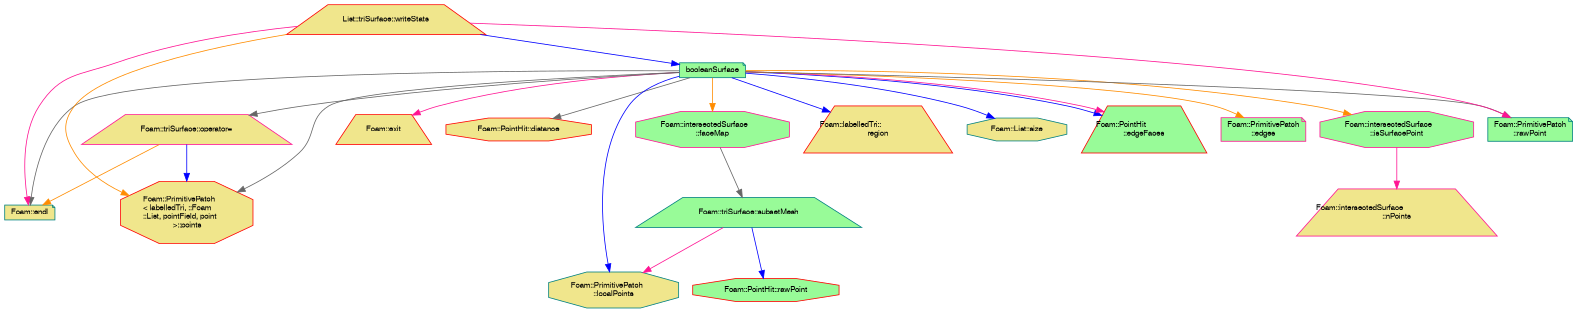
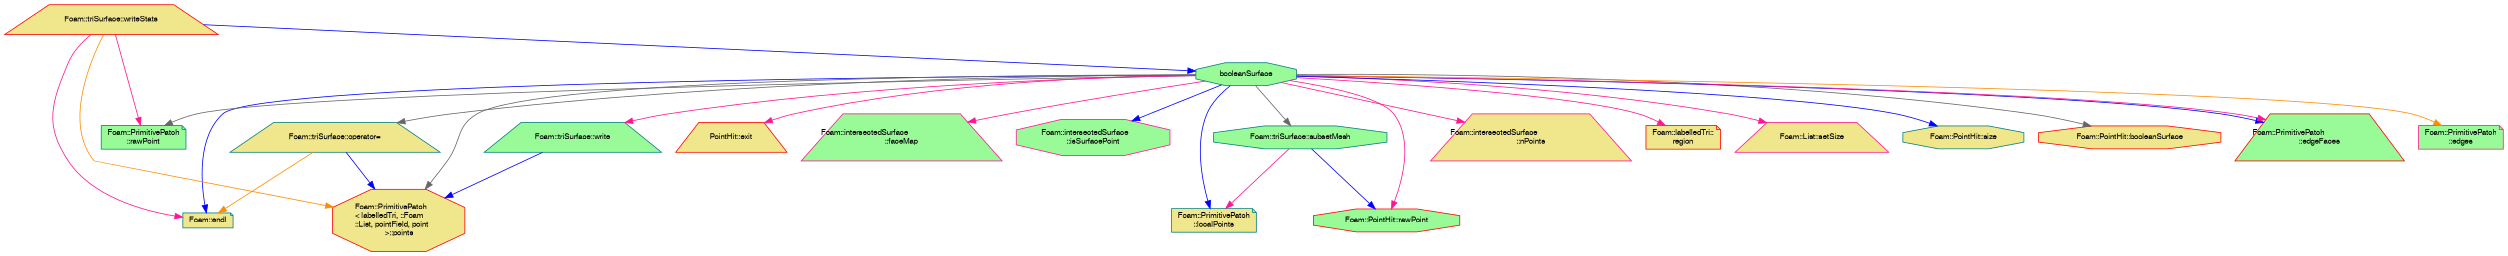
node "List::triSurface::writeStats": label "List::triSurface::writeStats" -> "Foam::triSurface::writeStats"
node "booleanSurface": shape note -> octagon
edge "booleanSurface" -> "Foam::endl": color gray40 -> blue
edge "booleanSurface" -> "Foam::intersectedSurface ::faceMap": color darkorange -> deeppink
edge "booleanSurface" -> "Foam::intersectedSurface ::isSurfacePoint": color darkorange -> blue
edge "booleanSurface" -> "Foam::labelledTri:: region": color blue -> deeppink
edge "booleanSurface" -> "Foam::PointHit::rawPoint": added
node "Foam::triSurface::operator=": color deeppink -> teal
node "Foam::exit": label "Foam::exit" -> "PointHit::exit"
node "Foam::PointHit::distance": label "Foam::PointHit::distance" -> "Foam::PointHit::booleanSurface"
node "Foam::intersectedSurface ::faceMap": shape octagon -> trapezium
node "Foam::labelledTri:: region": shape trapezium -> note
node "Foam::List::size": label "Foam::List::size" -> "Foam::PointHit::size"
node "Foam::PointHit ::edgeFaces": label "Foam::PointHit ::edgeFaces" -> "Foam::PrimitivePatch ::edgeFaces"
node "Foam::triSurface::write": added
node "Foam::List::setSize": added
edge "Foam::intersectedSurface ::isSurfacePoint" -> "Foam::intersectedSurface ::nPoints": now "booleanSurface" -> "Foam::intersectedSurface ::nPoints"
edge "Foam::intersectedSurface ::faceMap" -> "Foam::triSurface::subsetMesh": now "booleanSurface" -> "Foam::triSurface::subsetMesh"
node "Foam::triSurface::subsetMesh": shape trapezium -> octagon
node "Foam::PrimitivePatch ::localPoints": shape octagon -> note
